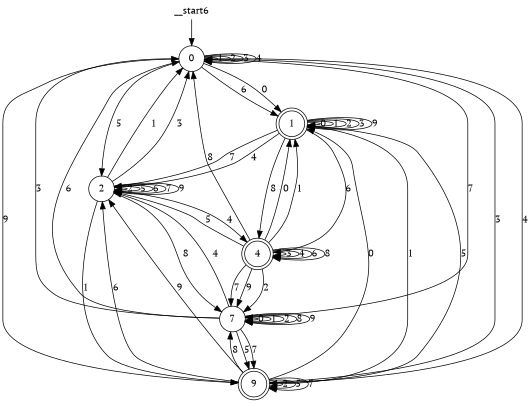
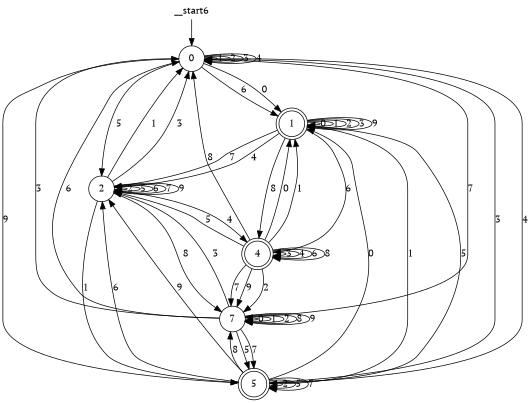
edge "7" -> "2": label "4" -> "3"
node "9": label "9" -> "5"
